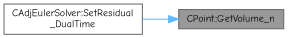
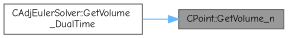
node "CAdjEulerSolver::SetResidual _DualTime": label "CAdjEulerSolver::SetResidual _DualTime" -> "CAdjEulerSolver::GetVolume _DualTime"
